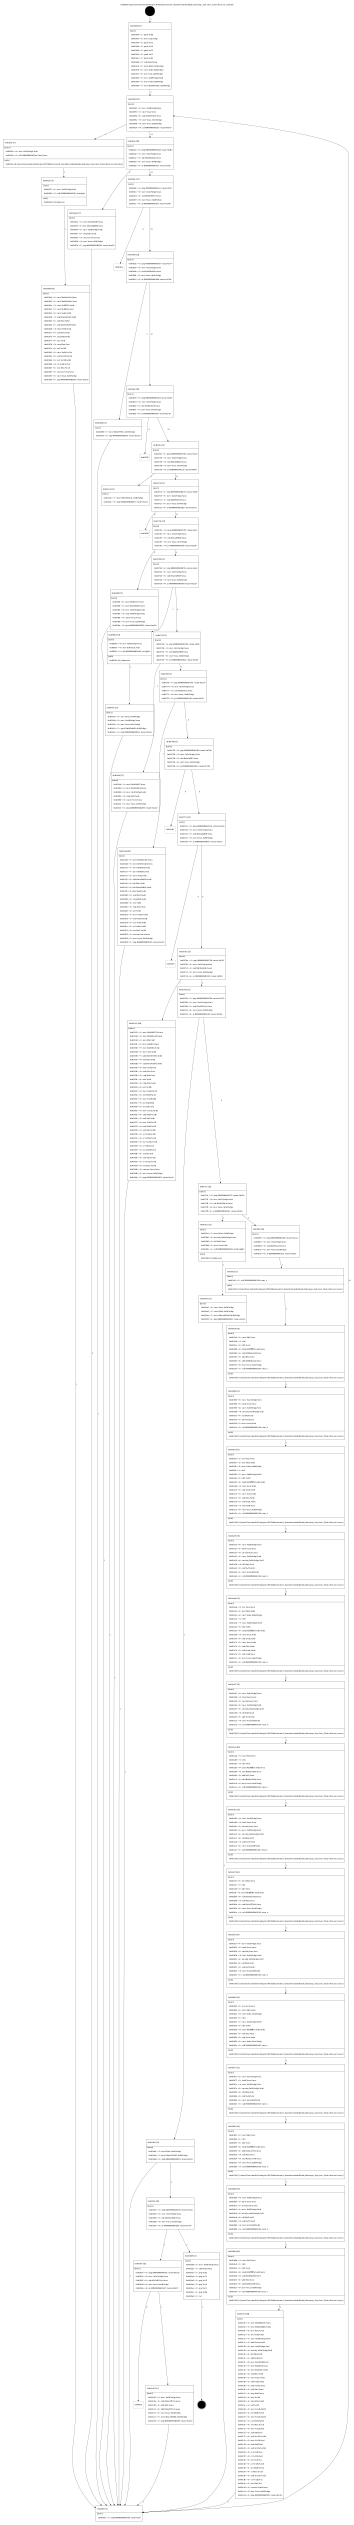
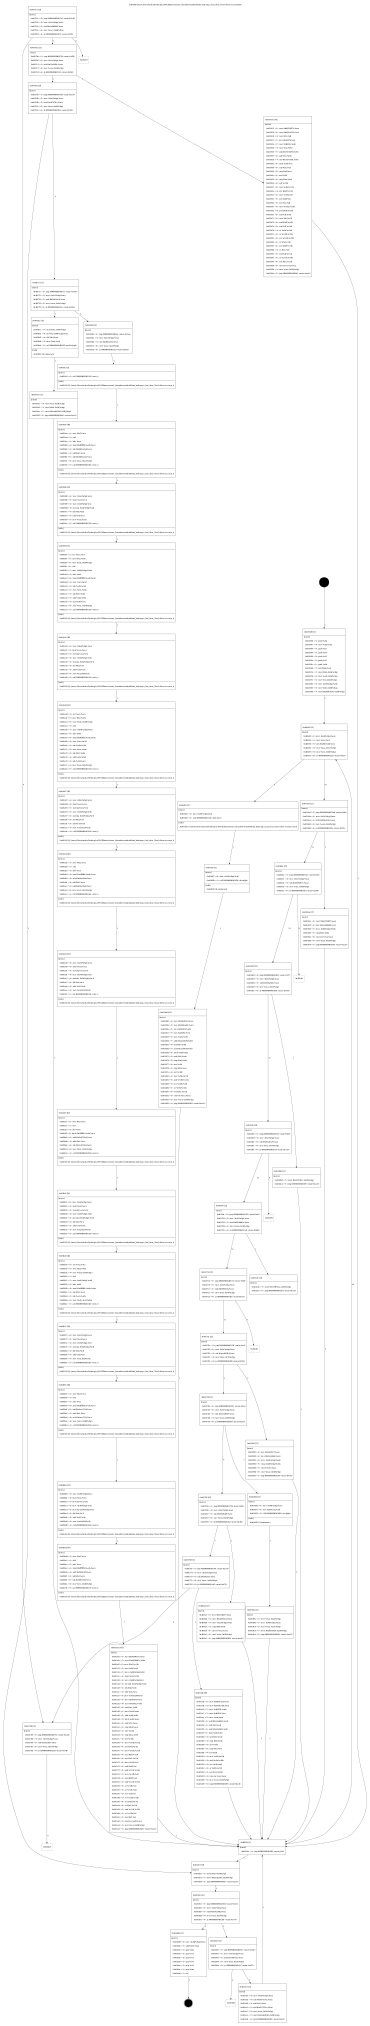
edge "0x401788 [25]" -> "0x4017a1 [25]": reversed
edge "0x401dc6 [19]" -> "0x402091 [5]": reversed
